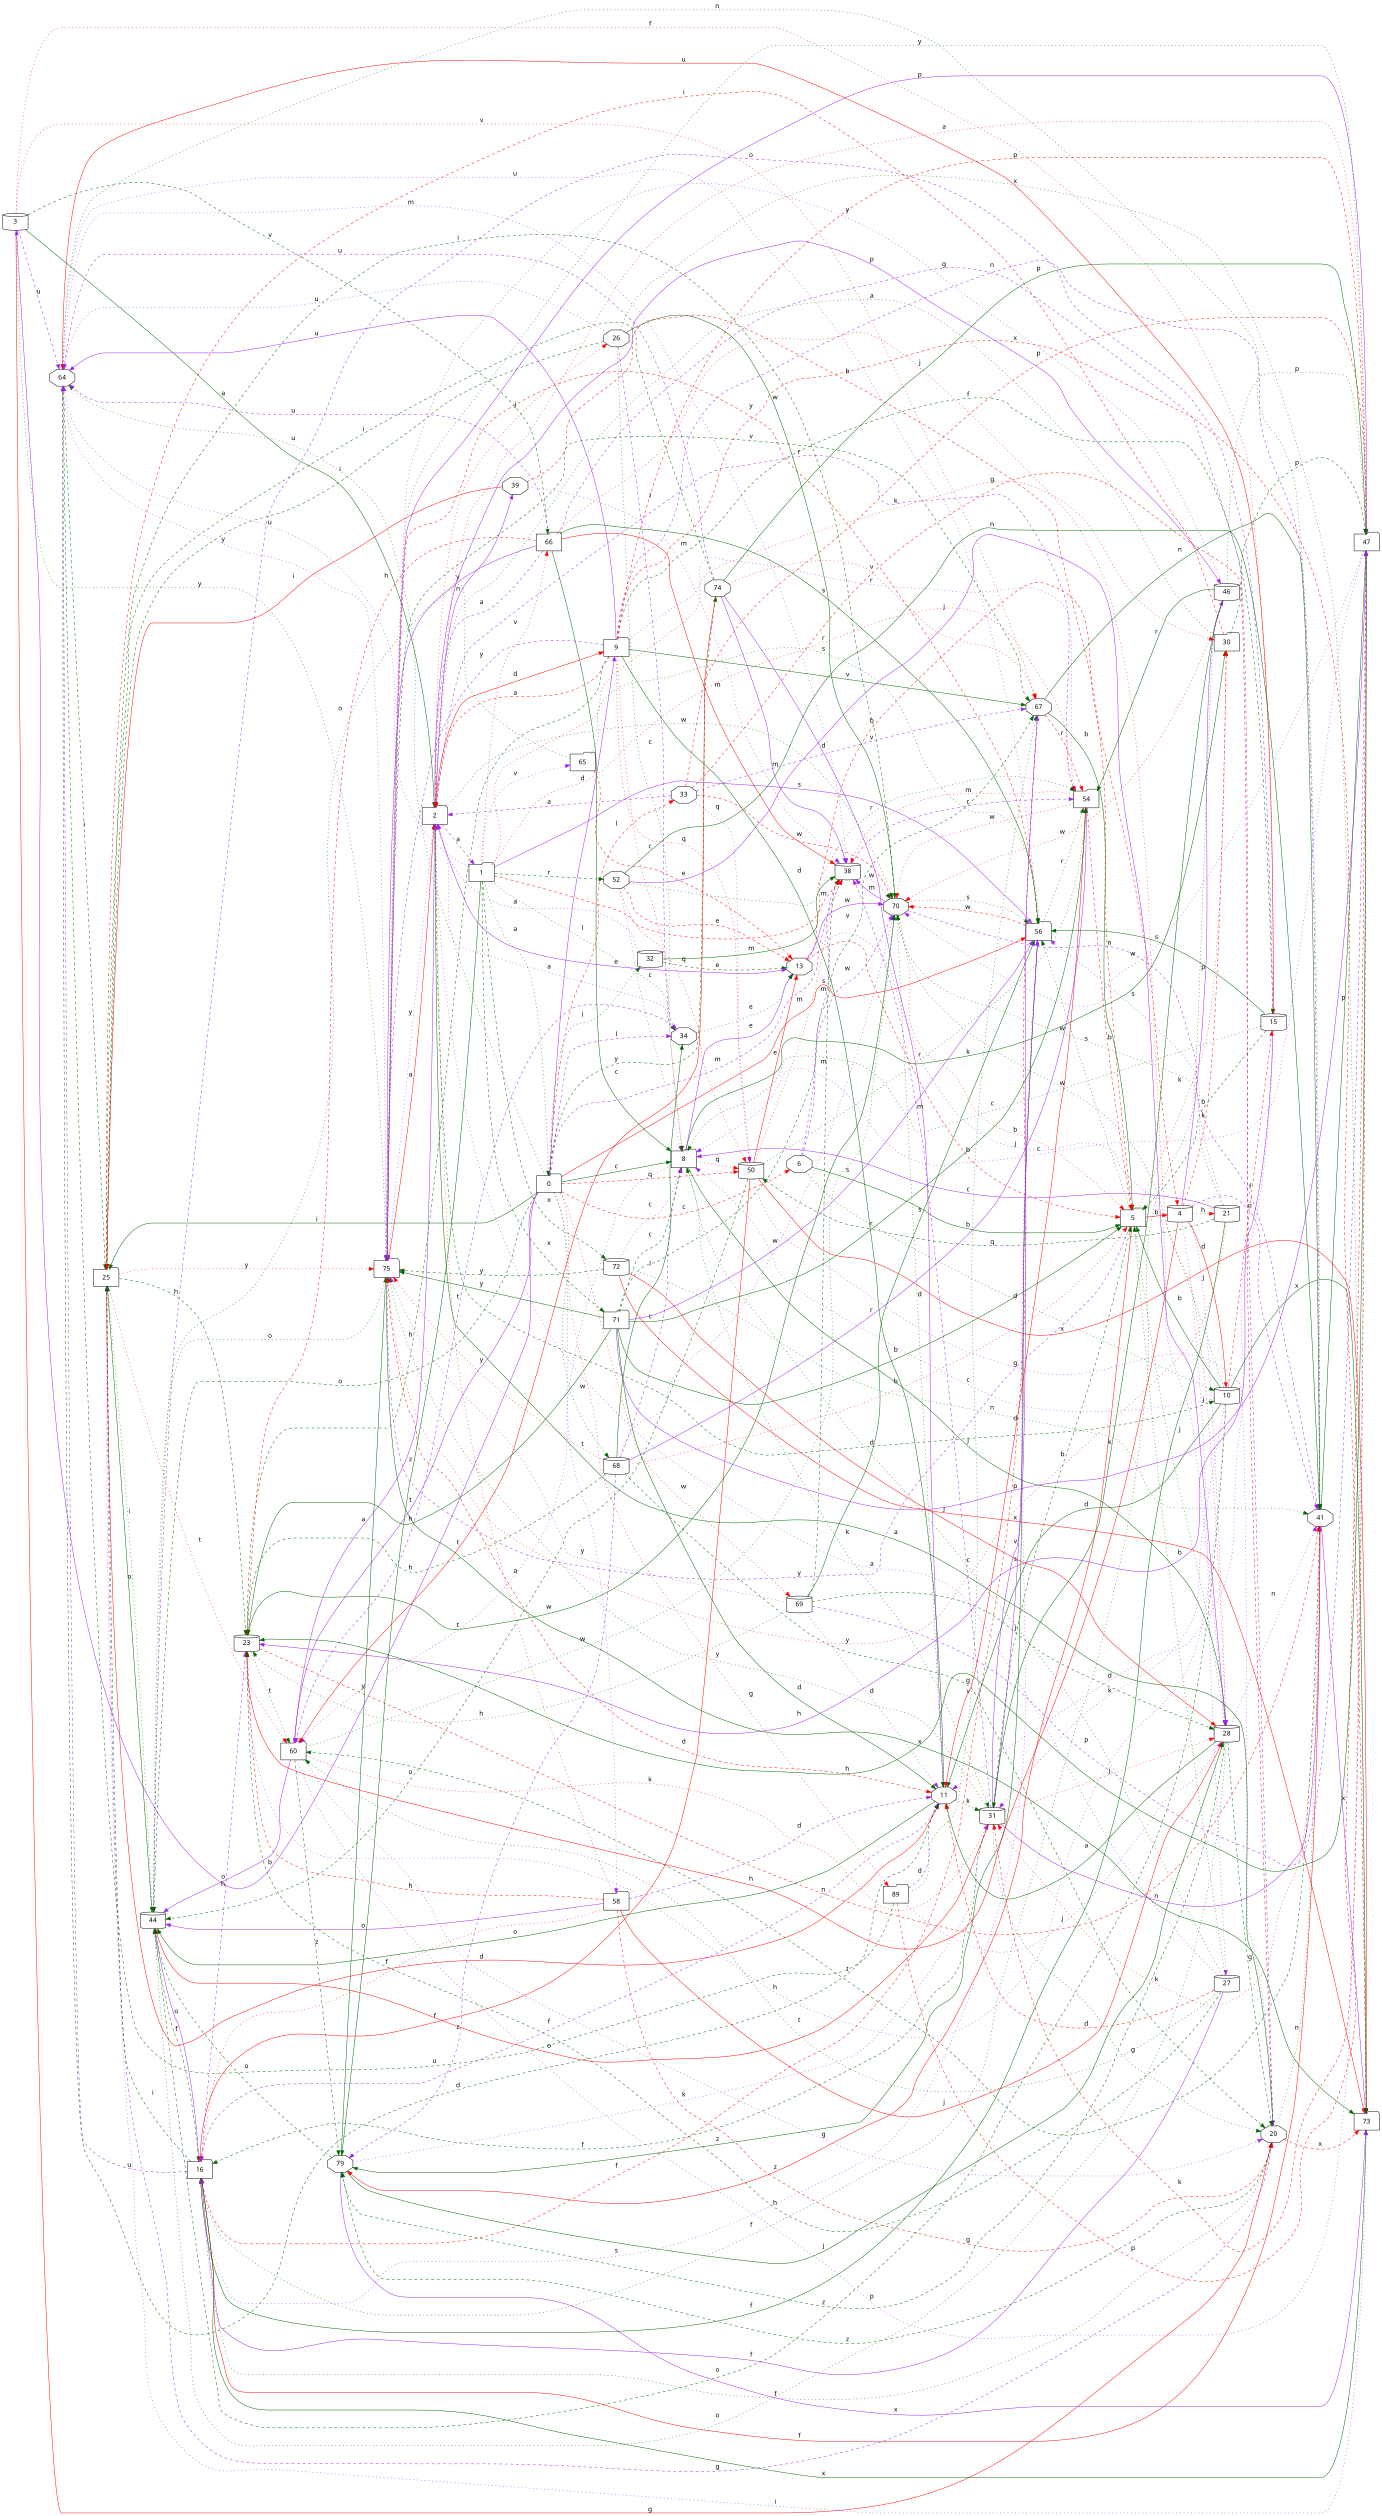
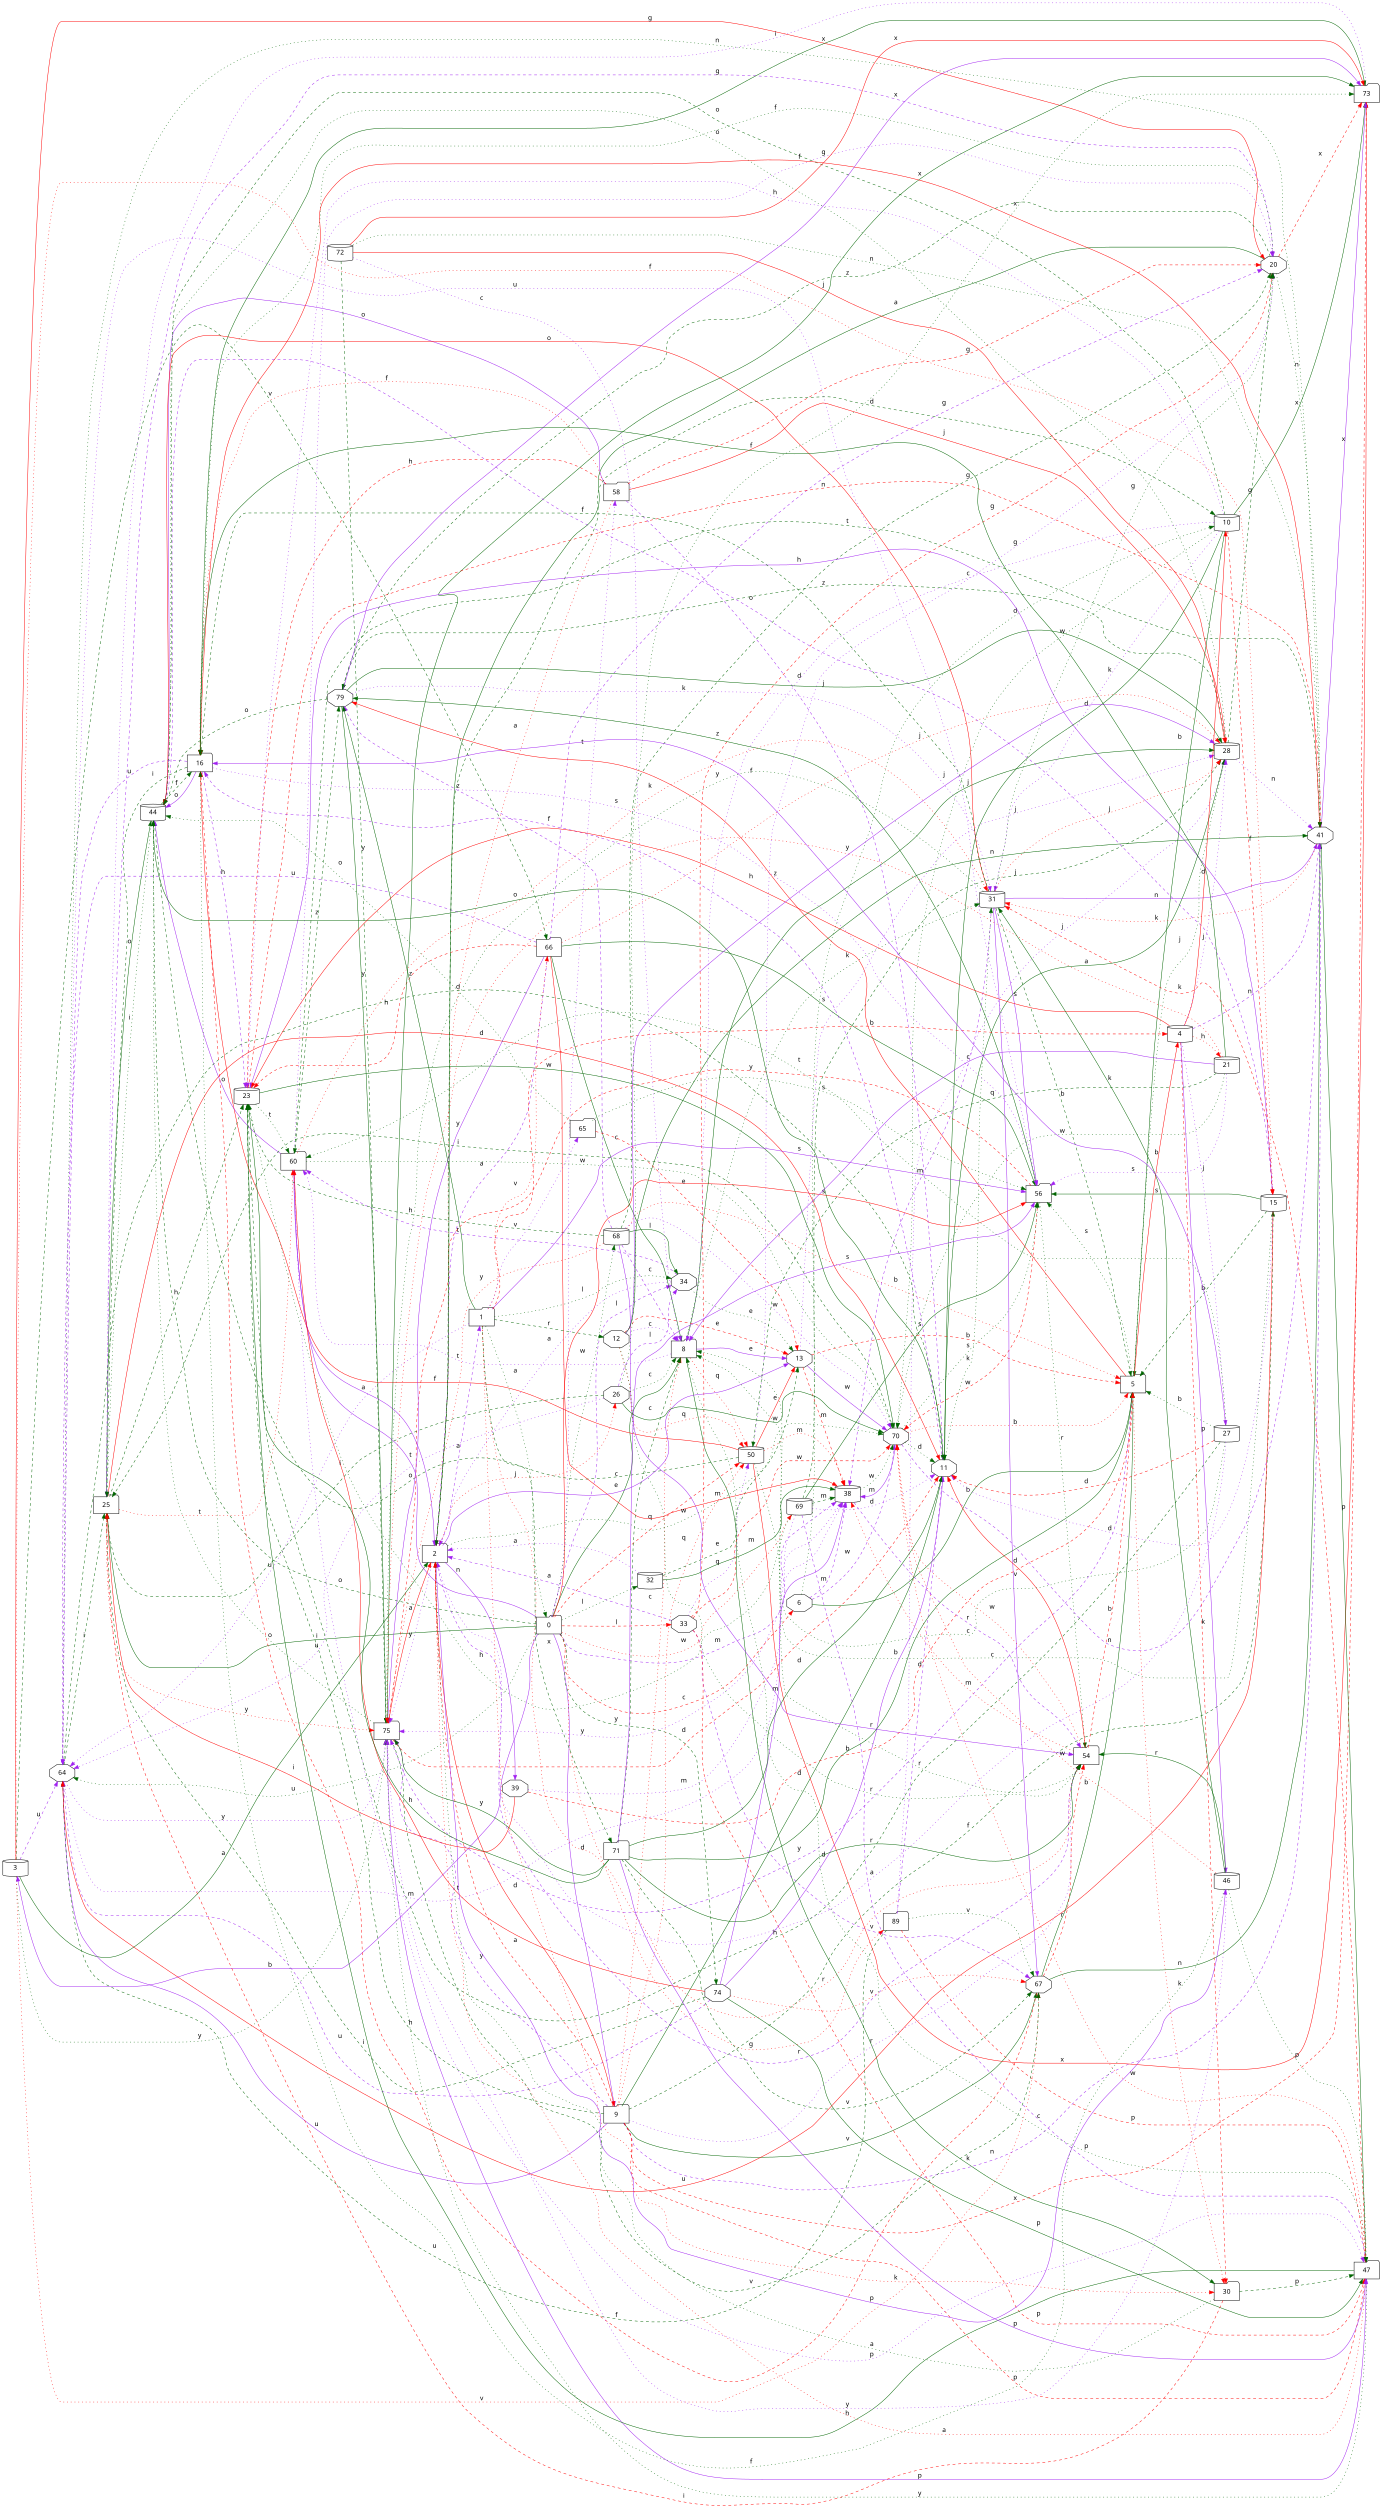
edge "47" -> "70": color purple -> red
node "52": label "52" -> "12"
edge "1" -> "72": removed, label "x"
edge "47" -> "8": color purple -> darkgreen
